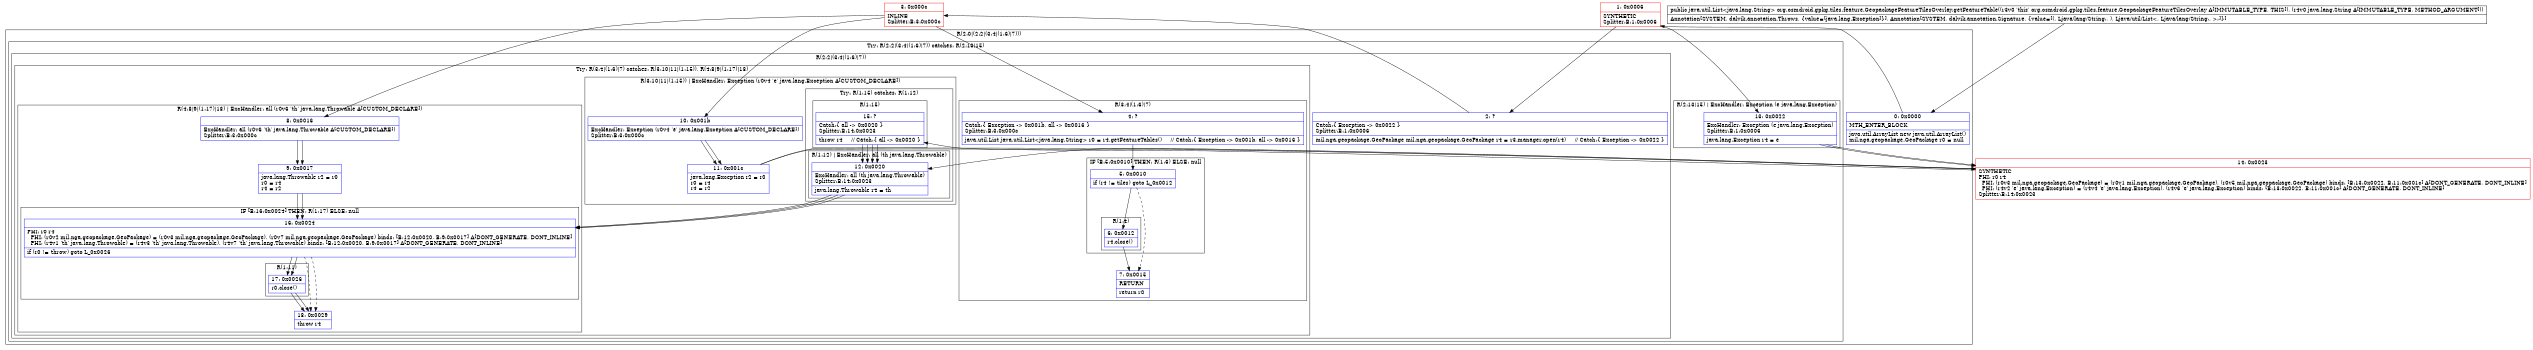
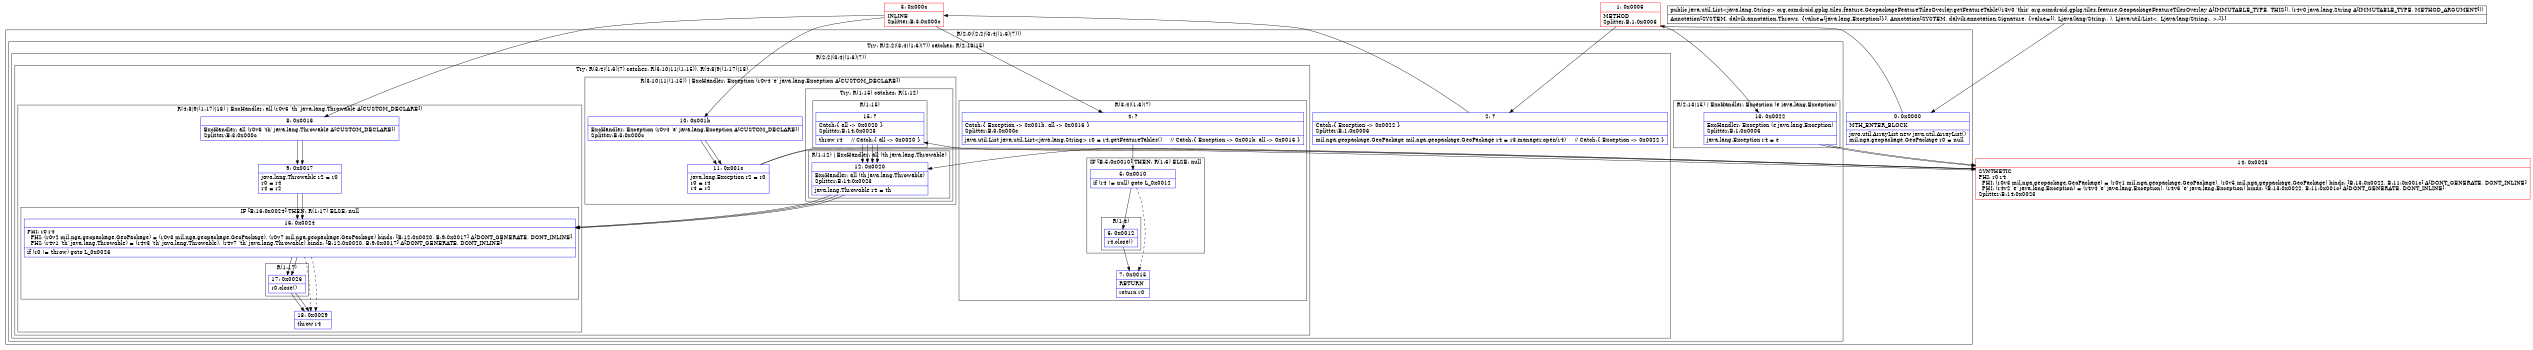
node "1: 0x0006": text "SYNTHETIC" -> "METHOD"
node "5: 0x0010": text "if (r4 != tiles) goto L_0x0012" -> "if (r4 != null) goto L_0x0012"
cluster "R(1:11)": label "R(1:11)" -> "R(1:17)"
